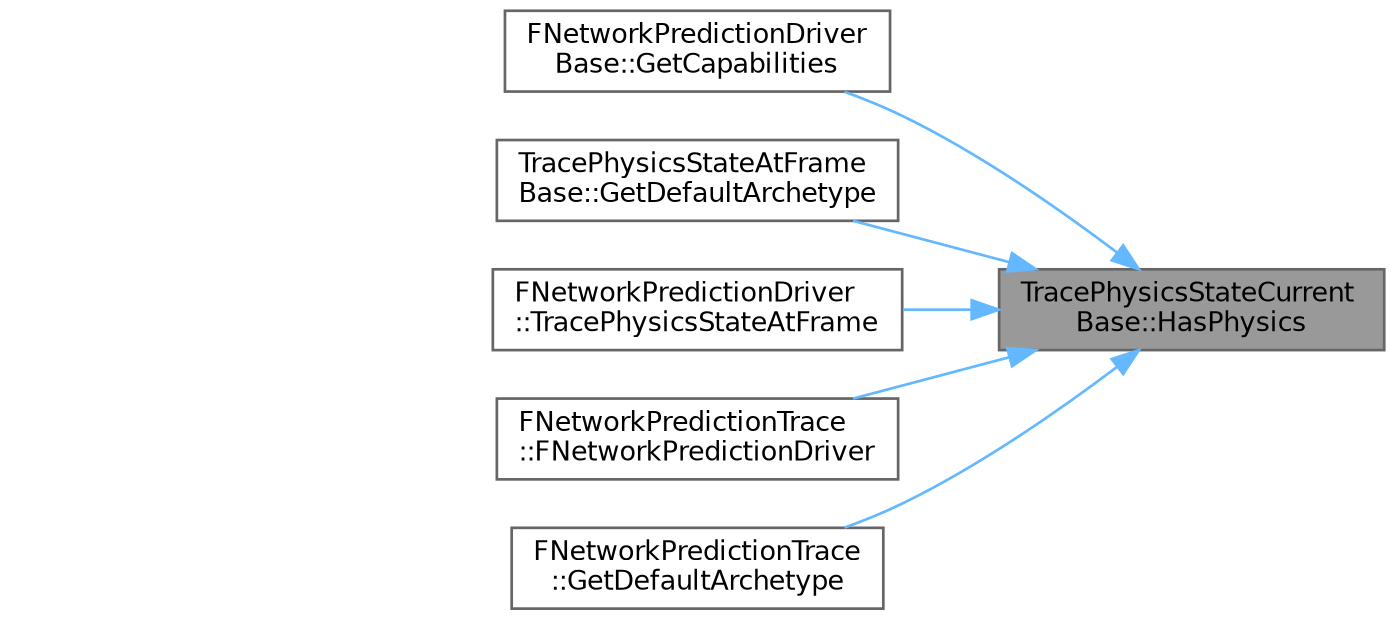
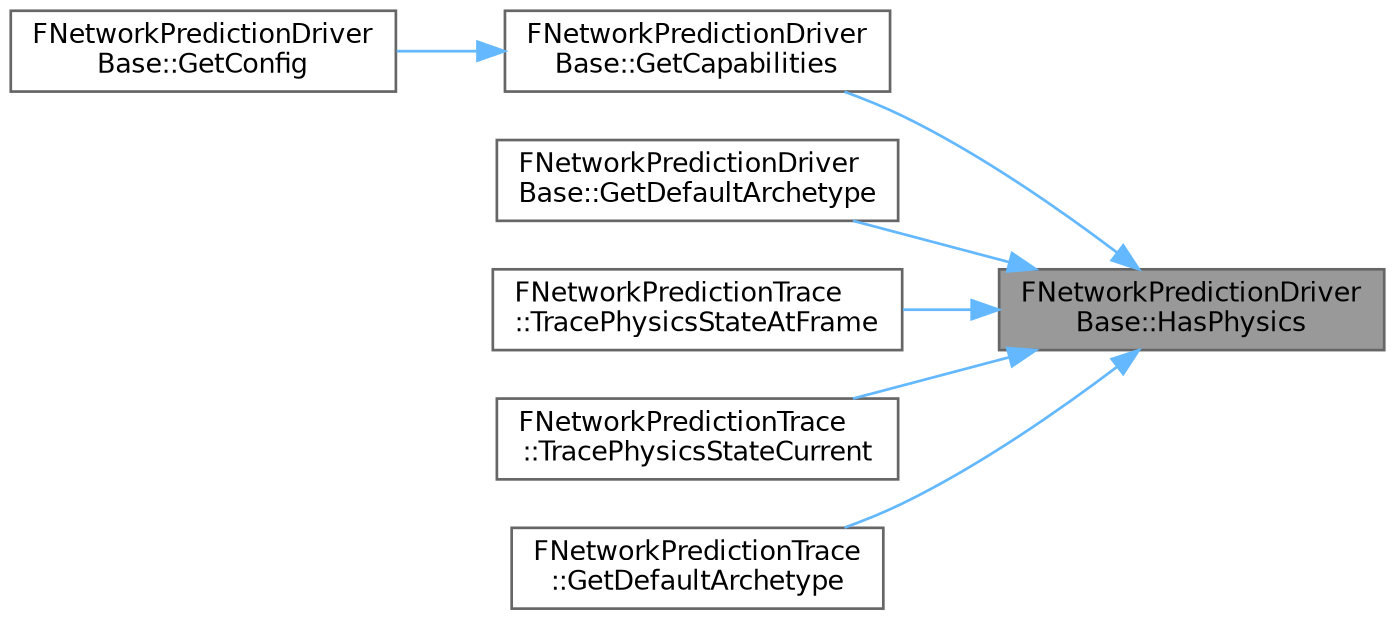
node "FNetworkPredictionDriver Base::GetConfig": added
node "TracePhysicsStateAtFrame Base::GetDefaultArchetype": label "TracePhysicsStateAtFrame Base::GetDefaultArchetype" -> "FNetworkPredictionDriver Base::GetDefaultArchetype"
node "FNetworkPredictionDriver ::TracePhysicsStateAtFrame": label "FNetworkPredictionDriver ::TracePhysicsStateAtFrame" -> "FNetworkPredictionTrace ::TracePhysicsStateAtFrame"
node "TracePhysicsStateCurrent Base::HasPhysics": label "TracePhysicsStateCurrent Base::HasPhysics" -> "FNetworkPredictionDriver Base::HasPhysics"
node "FNetworkPredictionTrace ::FNetworkPredictionDriver": label "FNetworkPredictionTrace ::FNetworkPredictionDriver" -> "FNetworkPredictionTrace ::TracePhysicsStateCurrent"
